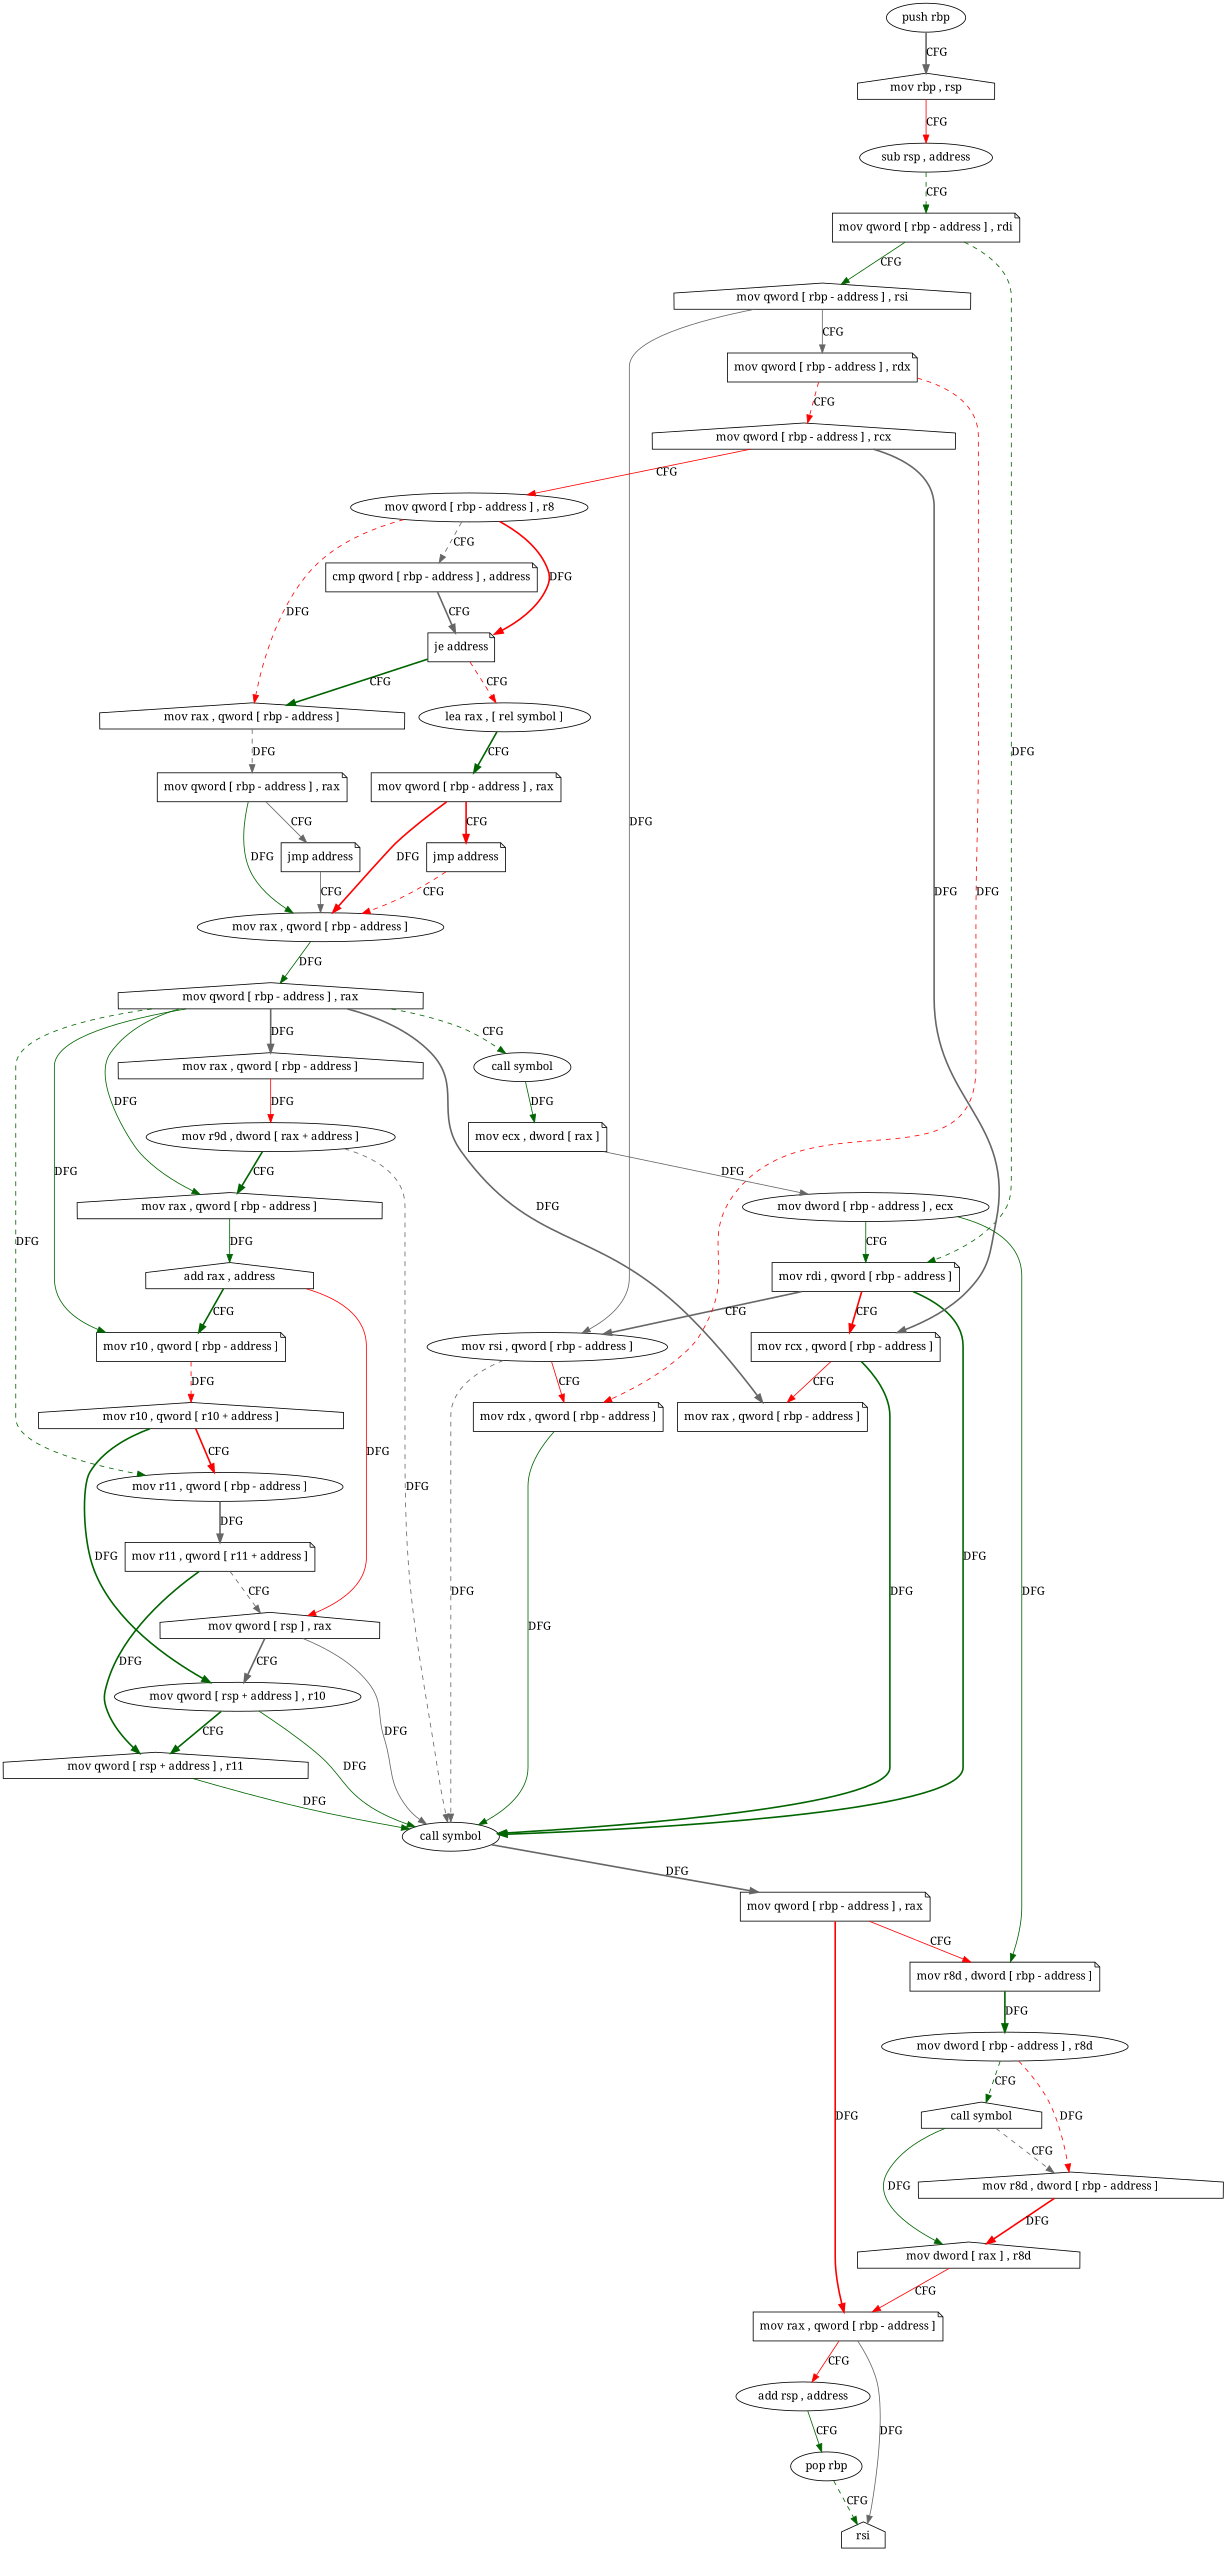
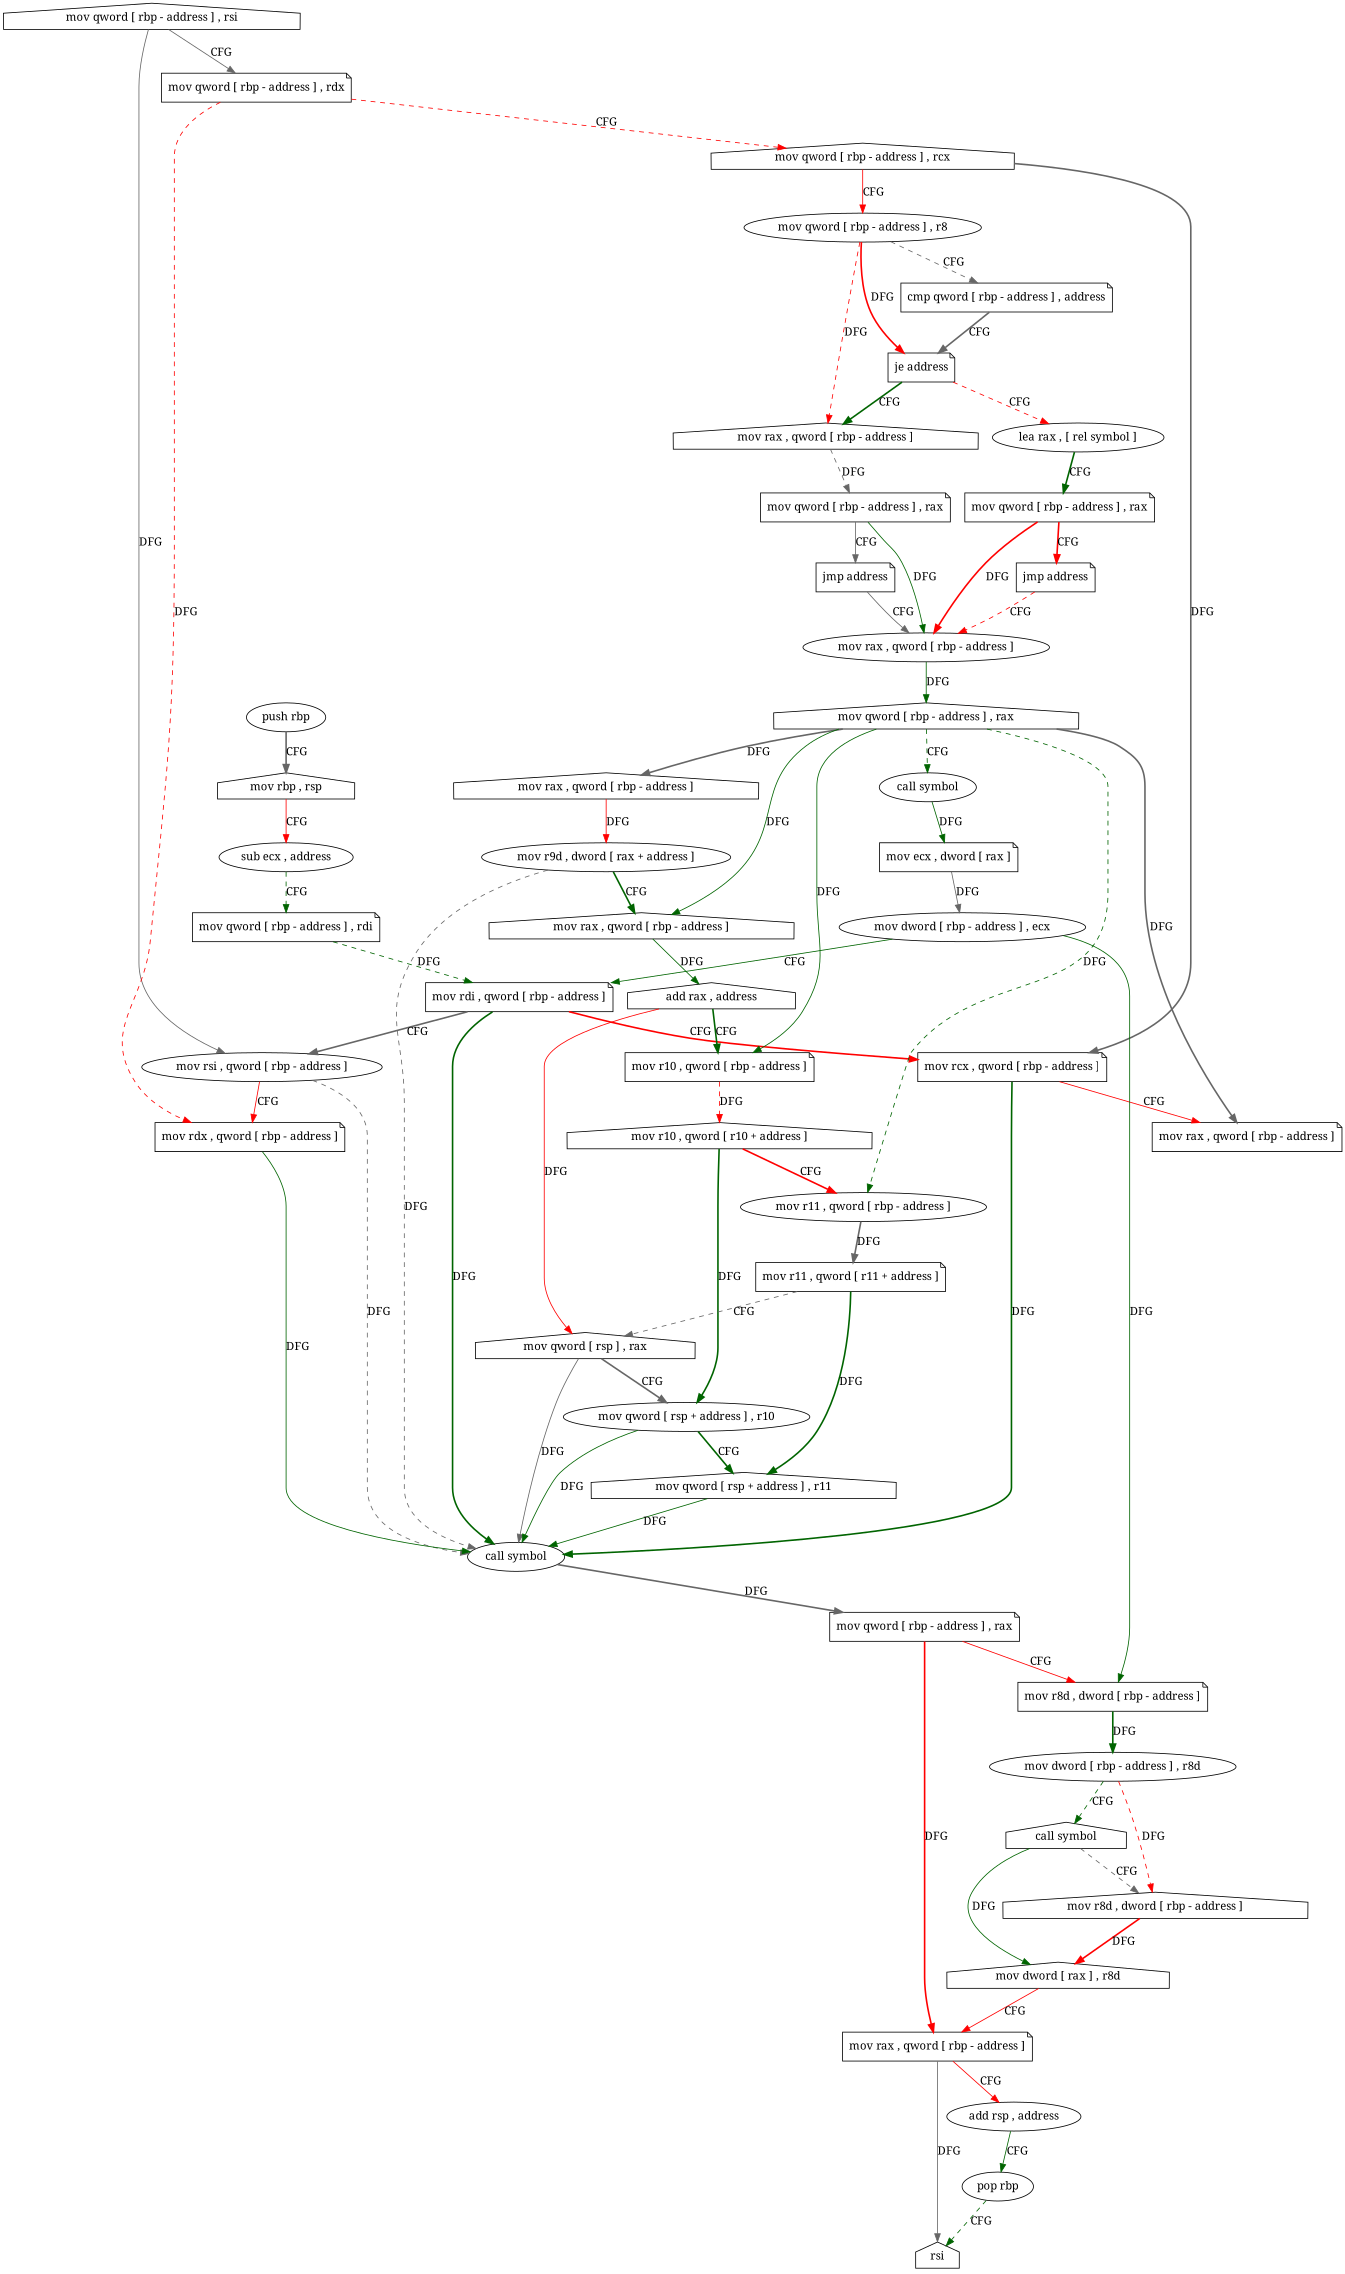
node "sub rsp , address": label "sub rsp , address" -> "sub ecx , address"
edge "mov qword [ rbp - address ] , rdi" -> "mov qword [ rbp - address ] , rsi": removed, label "CFG"
